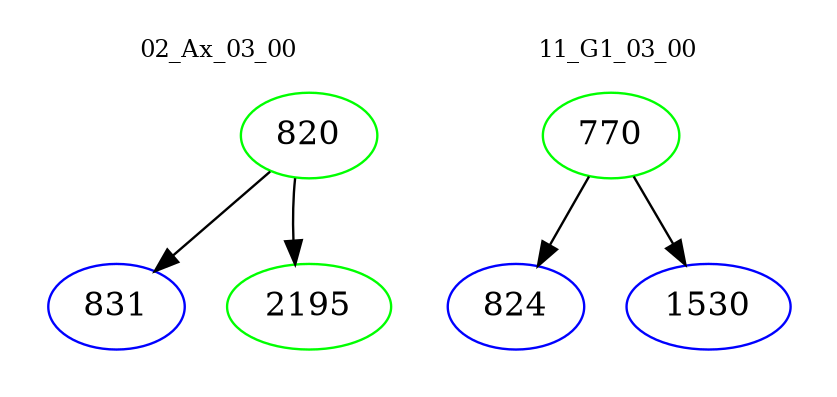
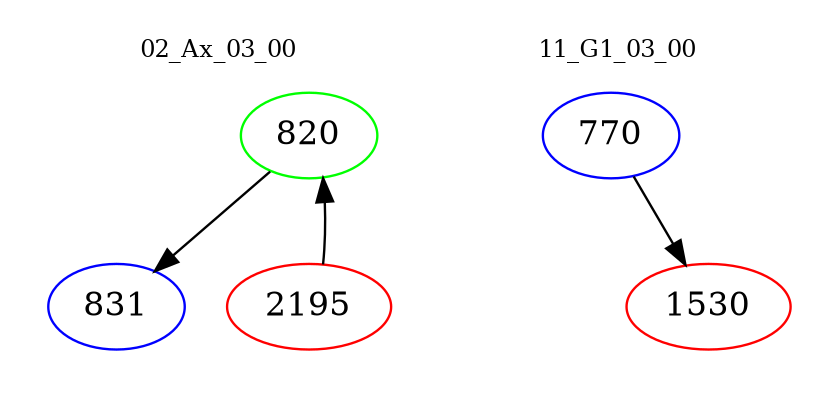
node "770": color green -> blue
edge "820" -> "2195": reversed
node "2195": color green -> red
node "824": removed
node "1530": color blue -> red
